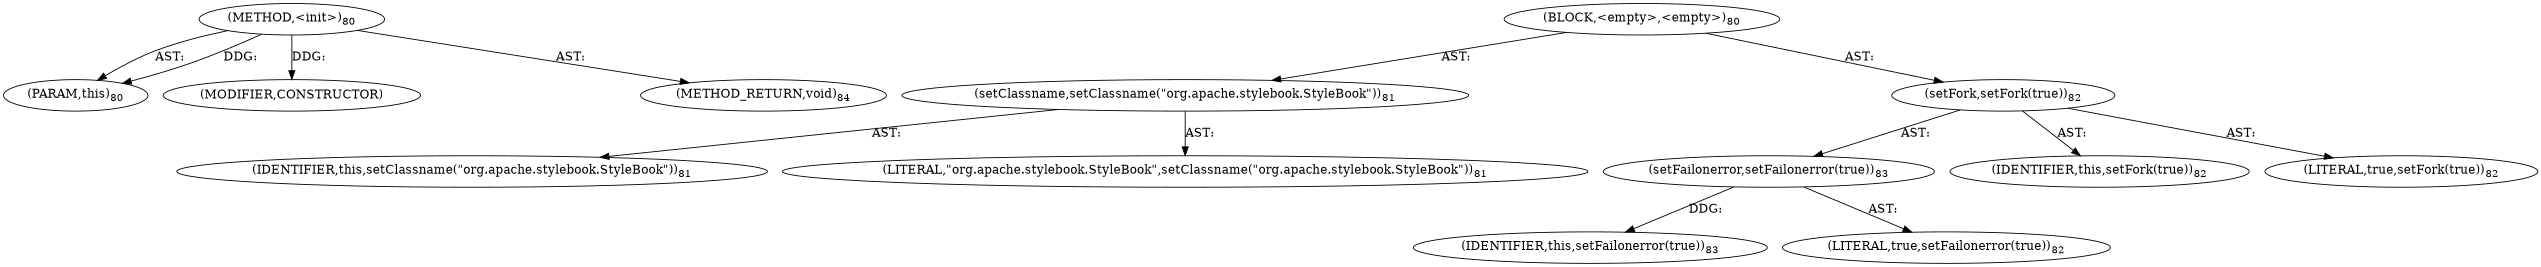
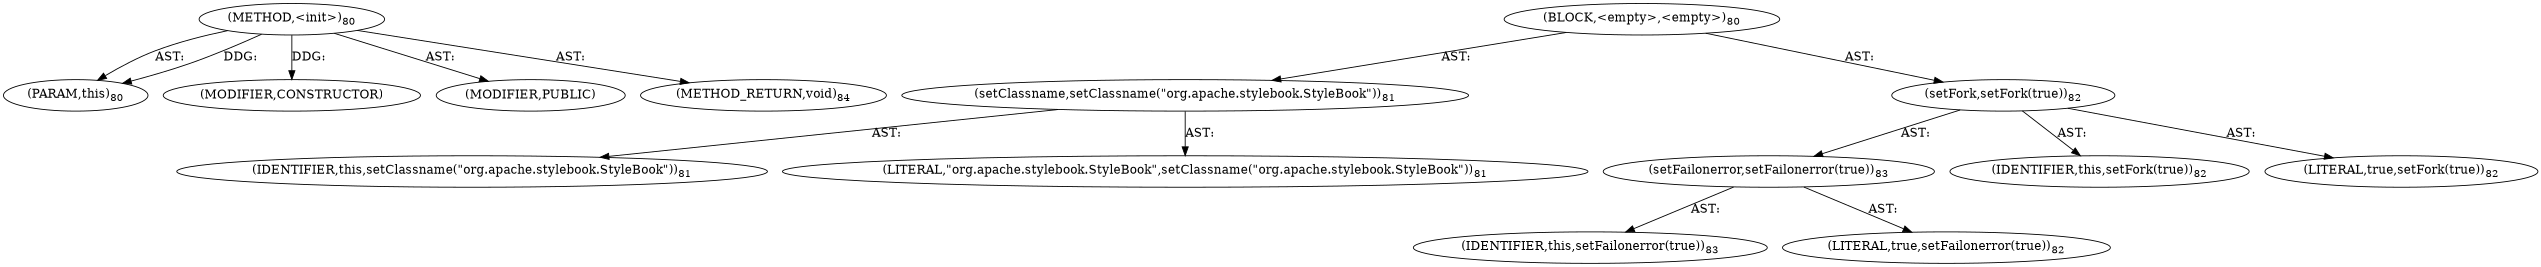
node "(MODIFIER,PUBLIC)": added
edge "(setFailonerror,setFailonerror(true))" -> "(IDENTIFIER,this,setFailonerror(true))": label "DDG: " -> "AST: "
